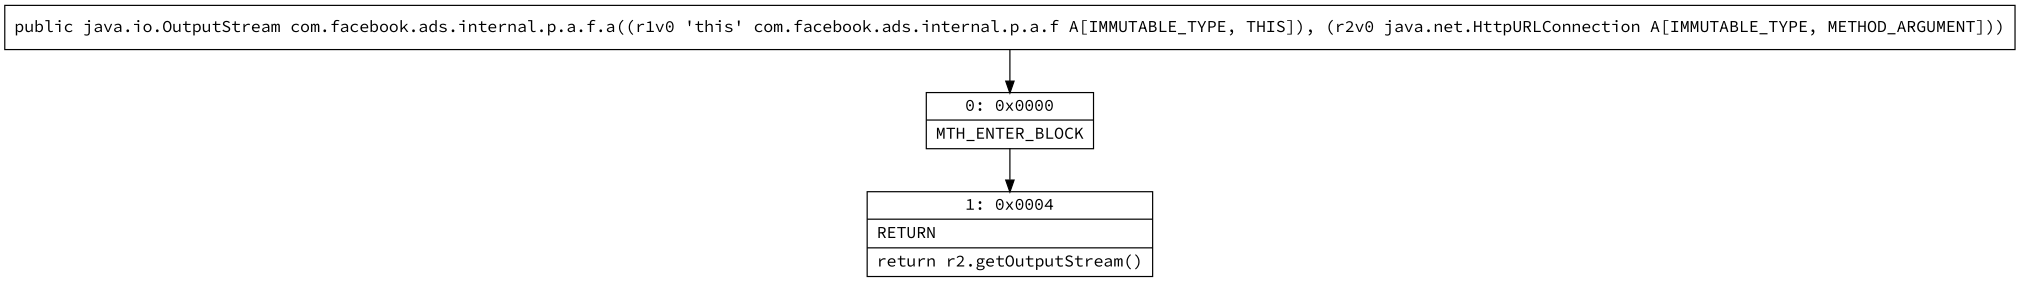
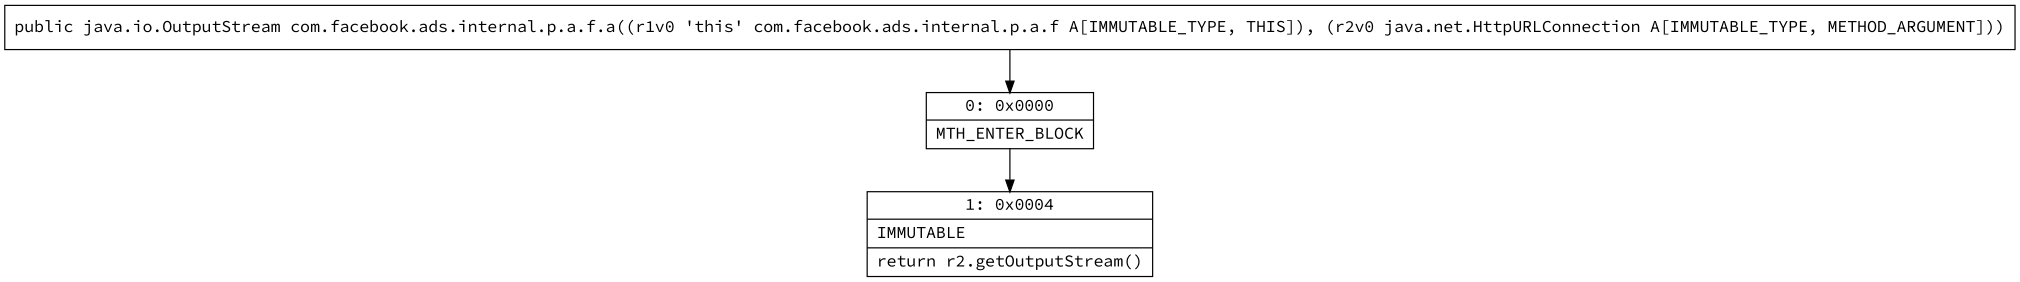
node "1: 0x0004": text "RETURN" -> "IMMUTABLE"
